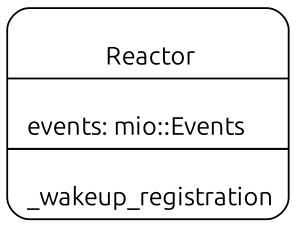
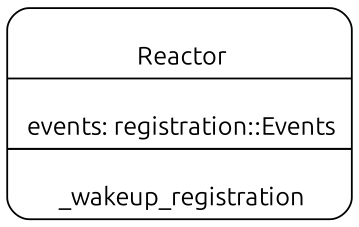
node "Reactor": text "events: mio::Events" -> "events: registration::Events"
